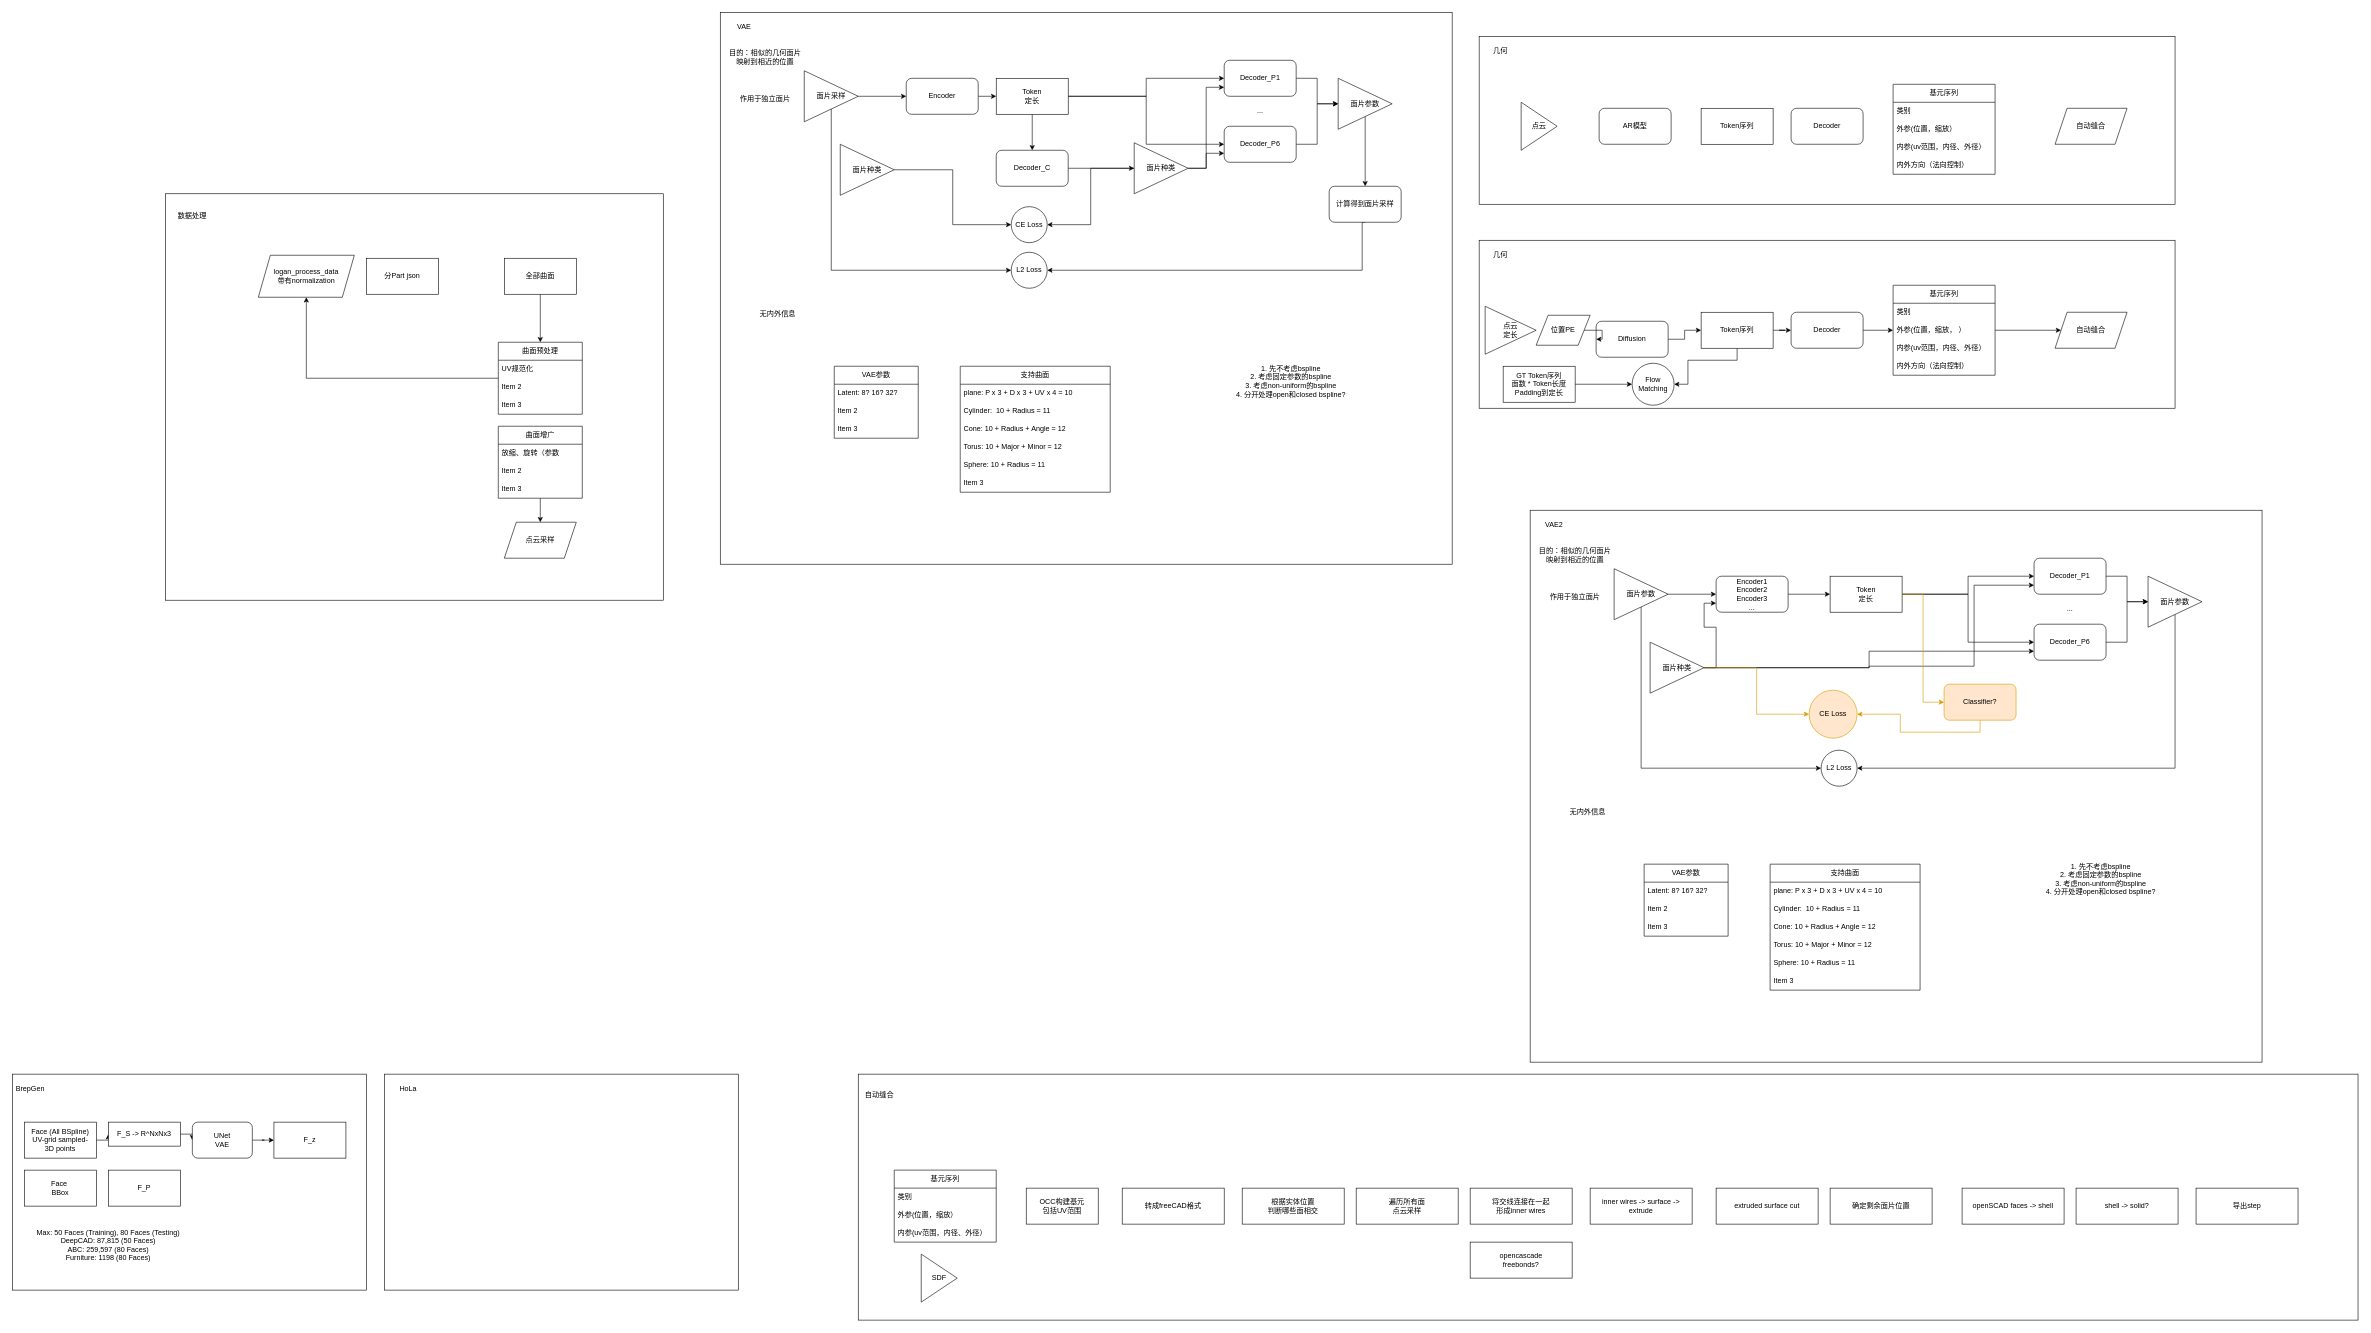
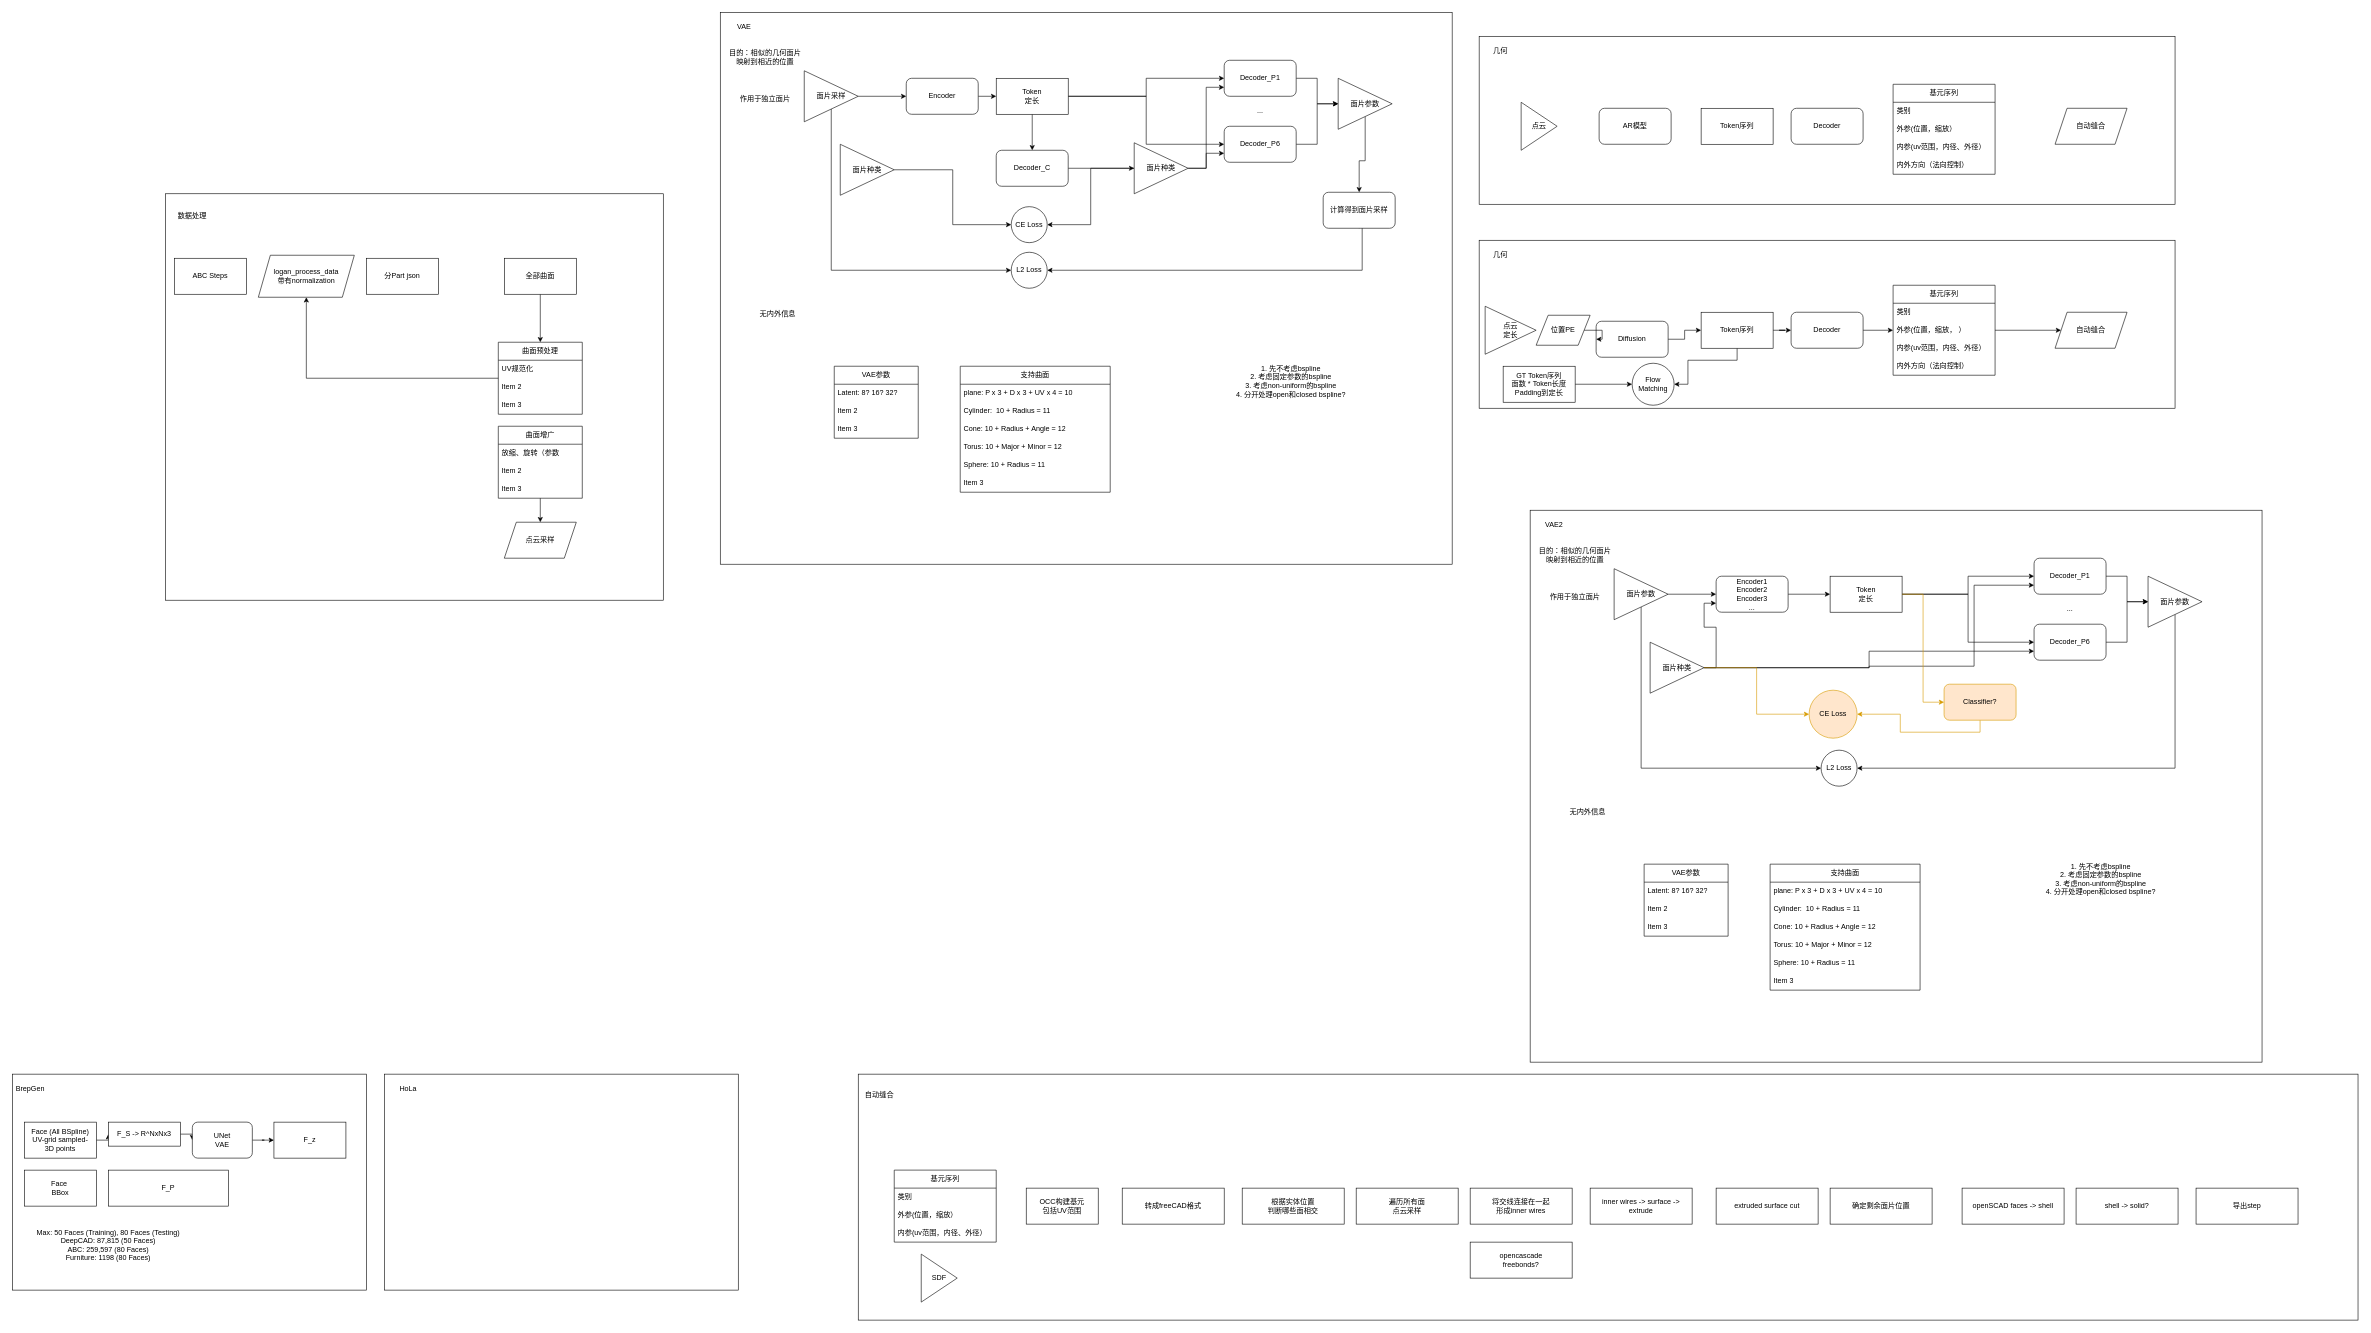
node "计算得到面片采样": moved (1365, 204) -> (1359, 210)
node "ABC Steps": added
node "F_P": size 72x36 -> 120x36
